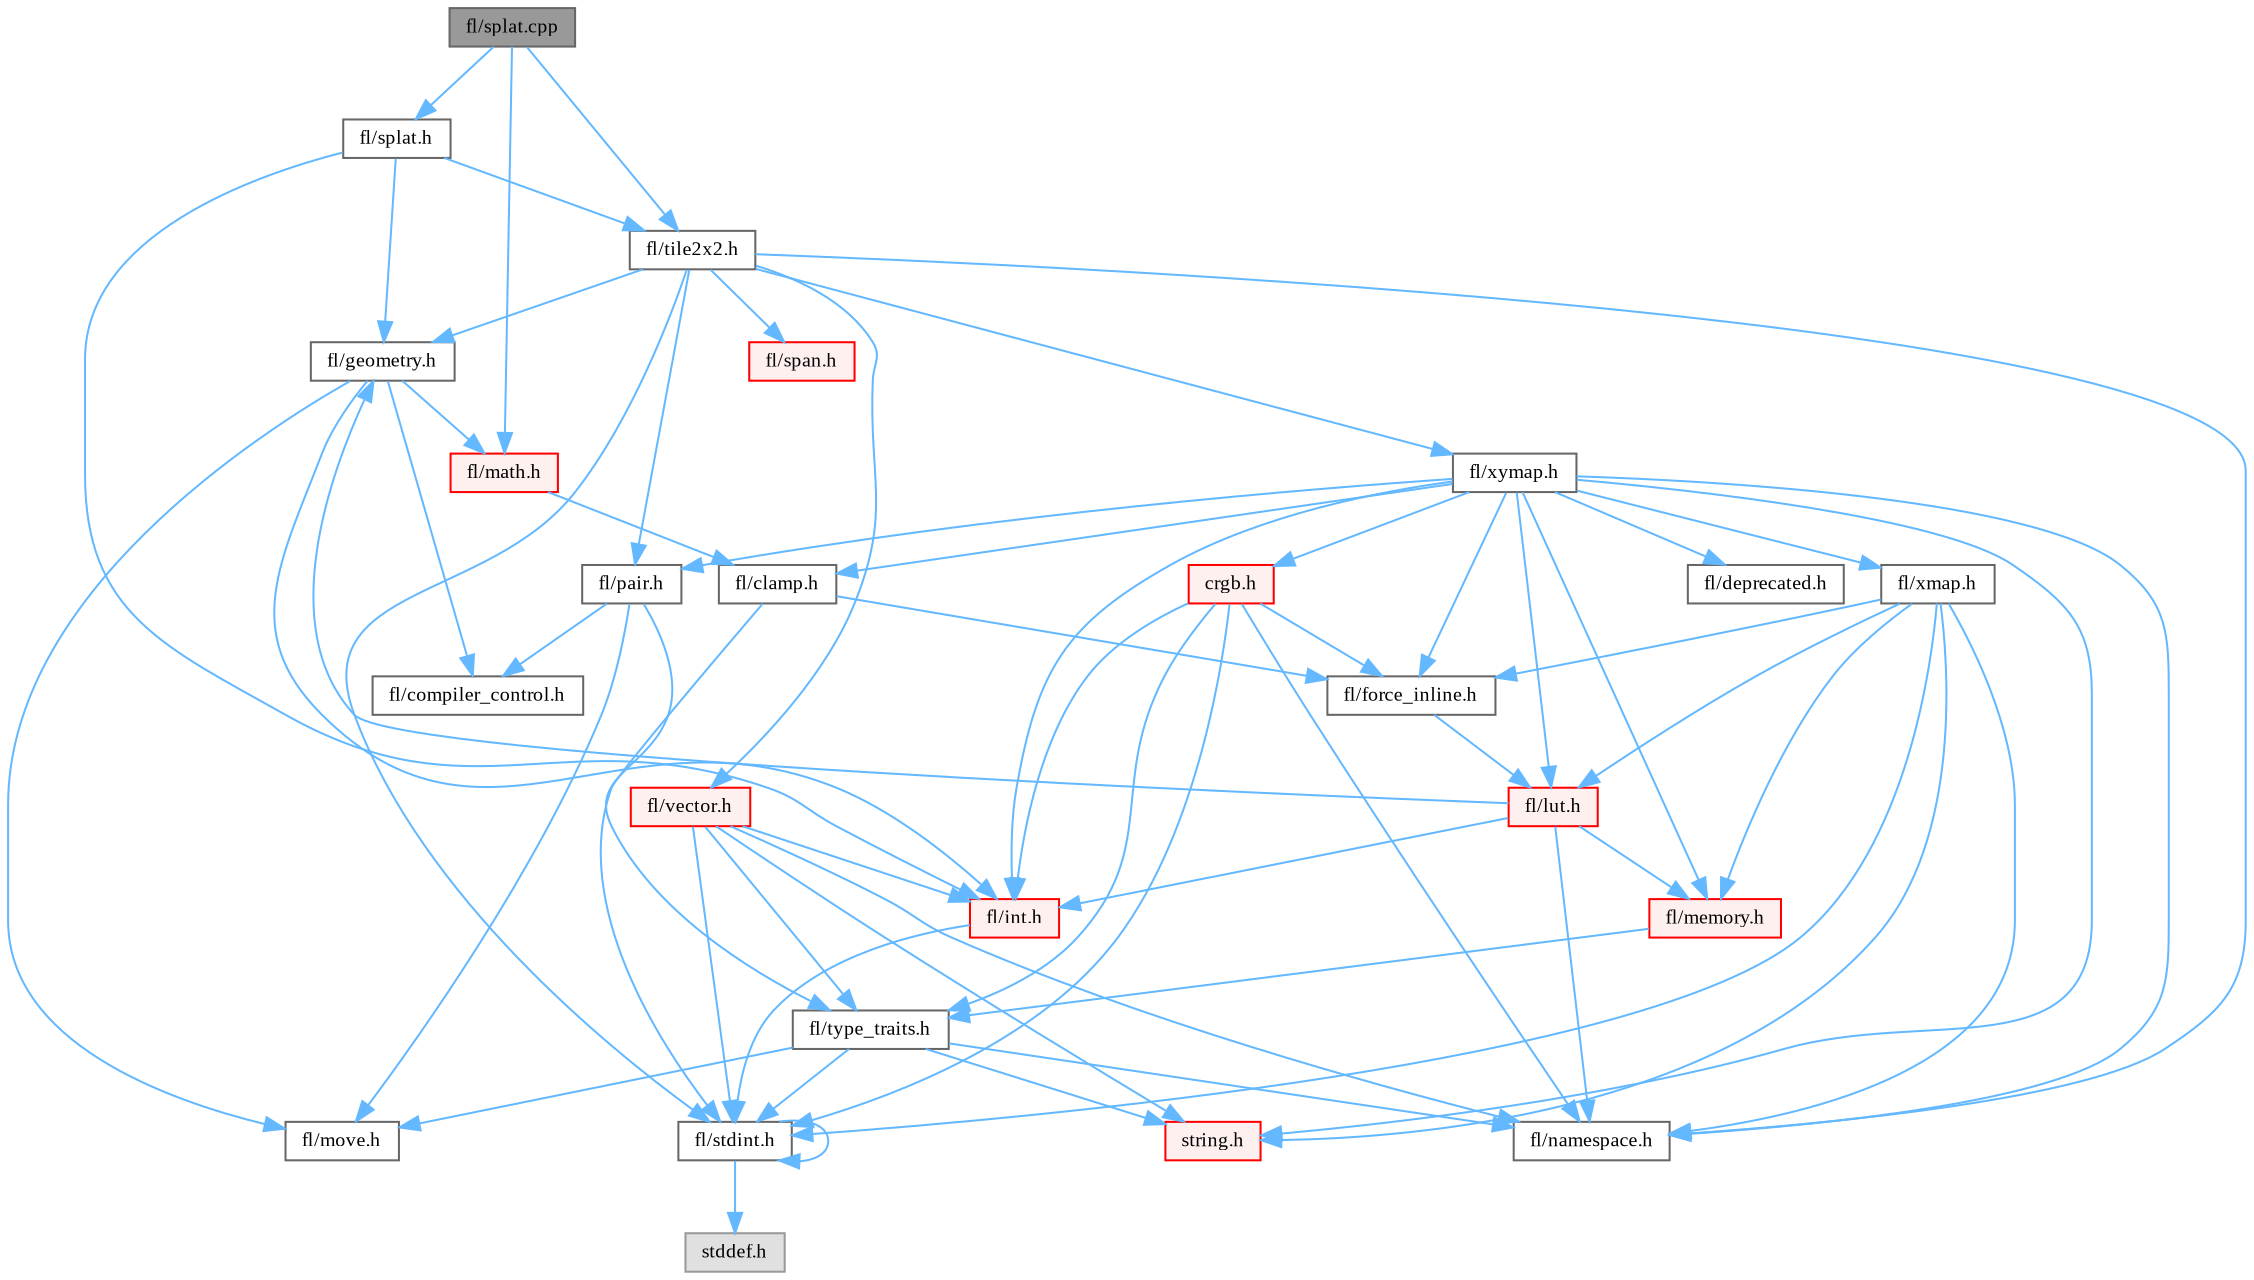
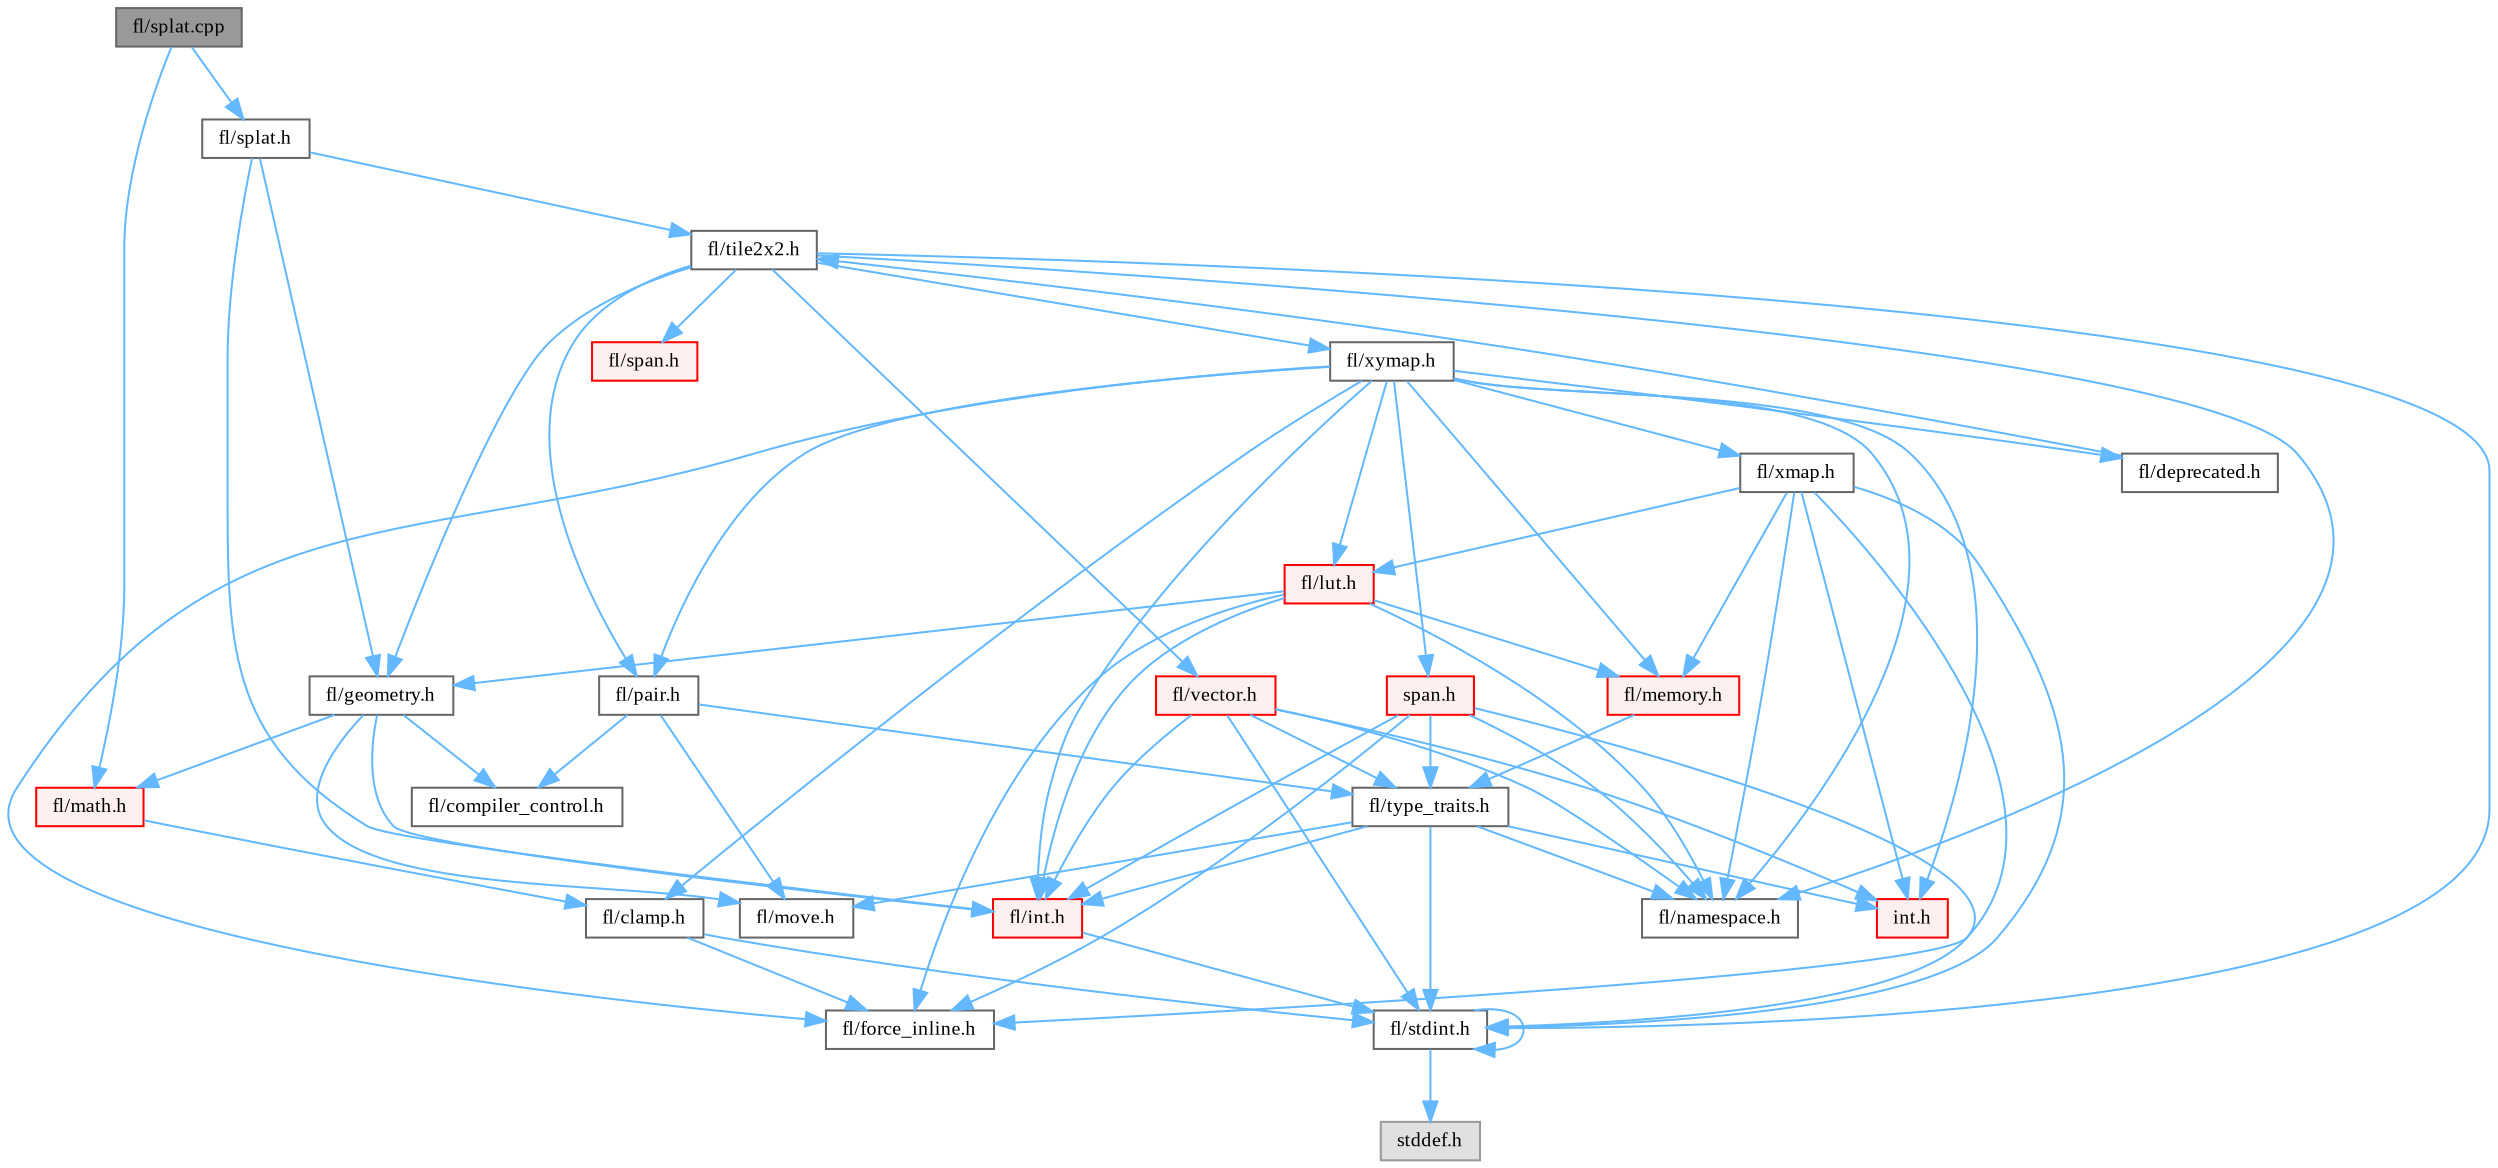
edge "fl/splat.cpp" -> "fl/tile2x2.h": now "fl/deprecated.h" -> "fl/tile2x2.h"
node "crgb.h": label "crgb.h" -> "span.h"
edge "fl/force_inline.h" -> "fl/lut.h": reversed
edge "fl/type_traits.h" -> "fl/int.h": added
node "string.h": label "string.h" -> "int.h"
